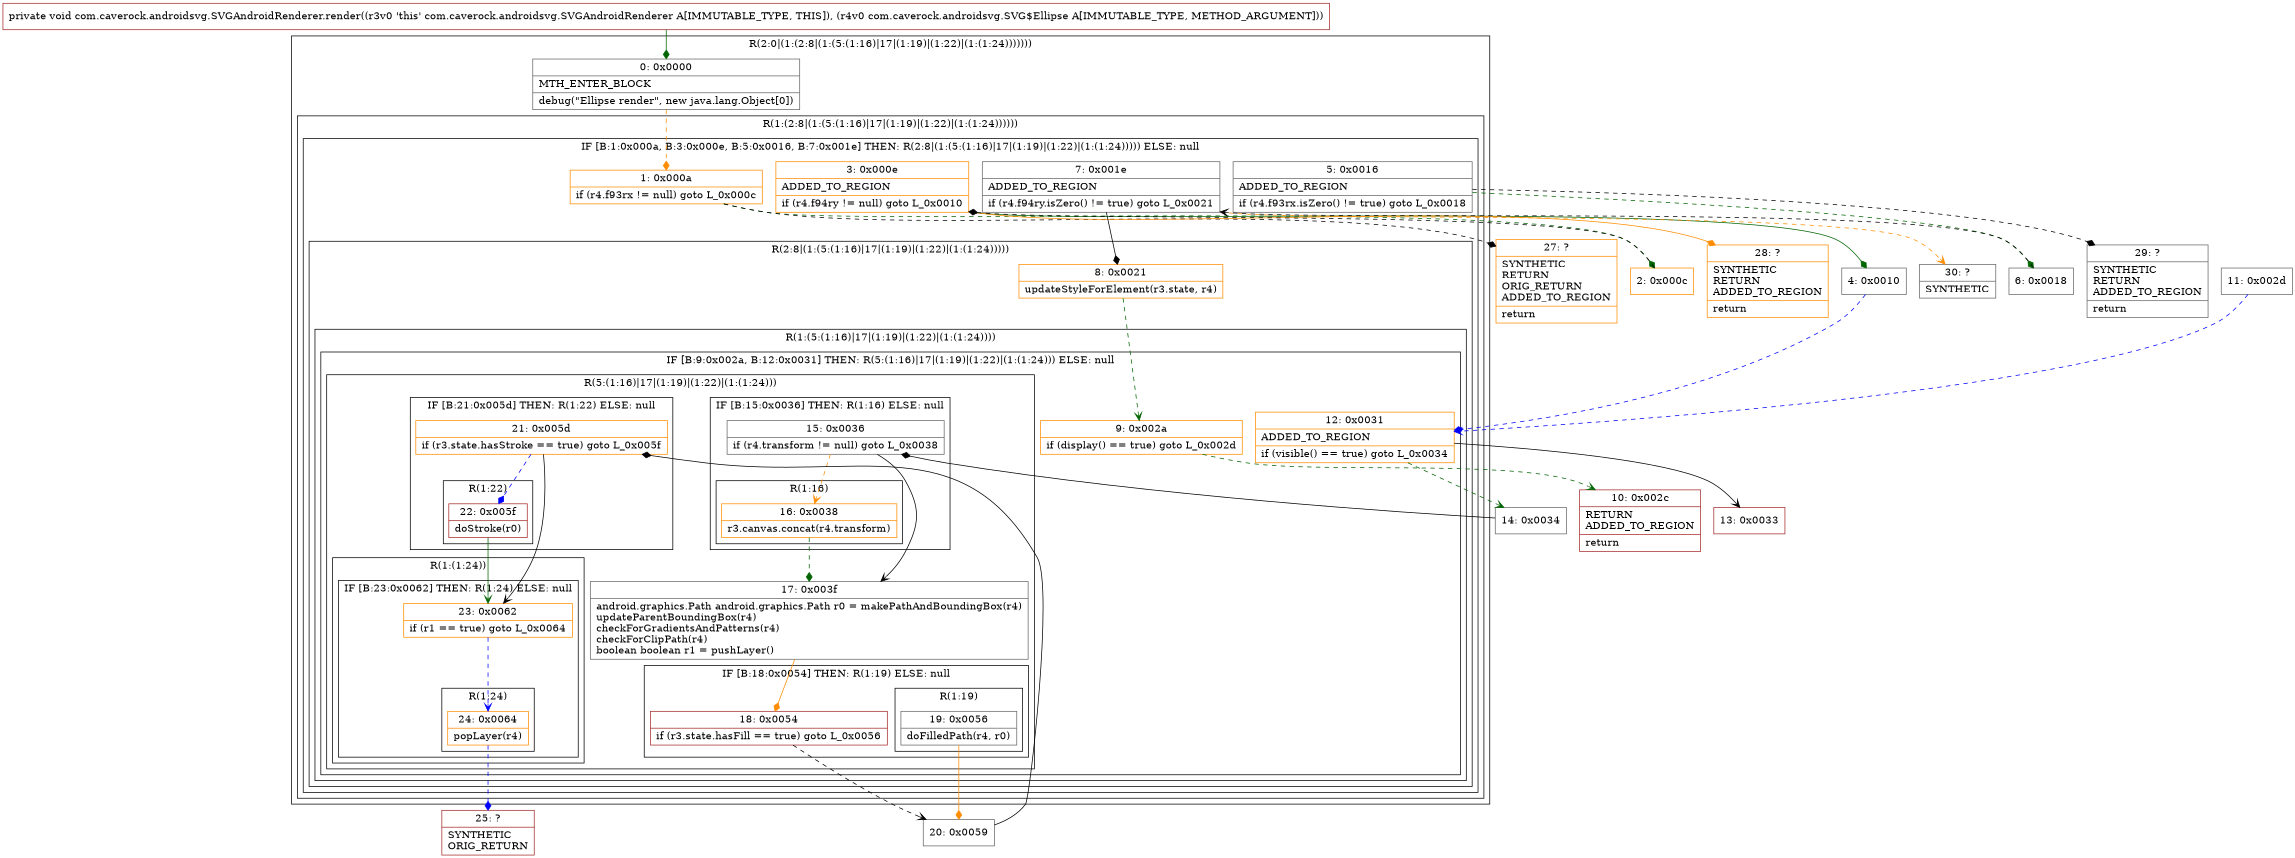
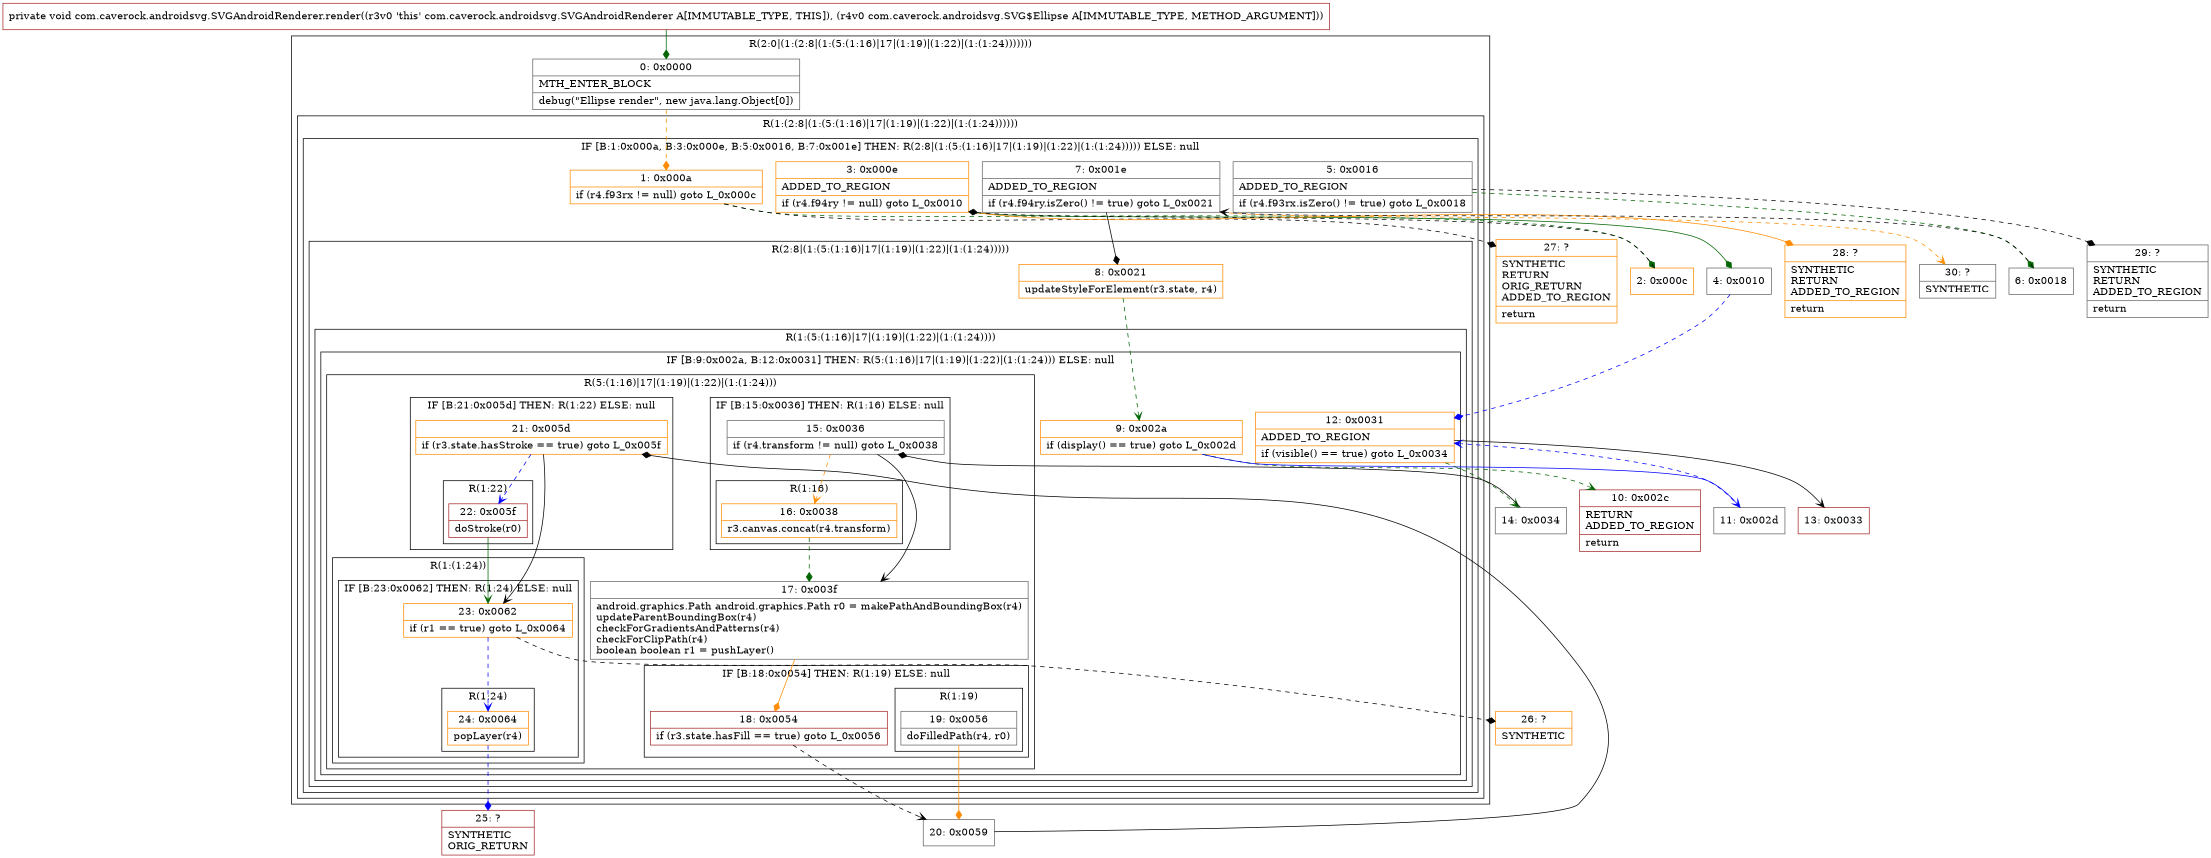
edge "9: 0x002a" -> "11: 0x002d": added
edge "21: 0x005d" -> "22: 0x005f": arrowhead diamond -> vee
node "26: ?": added
